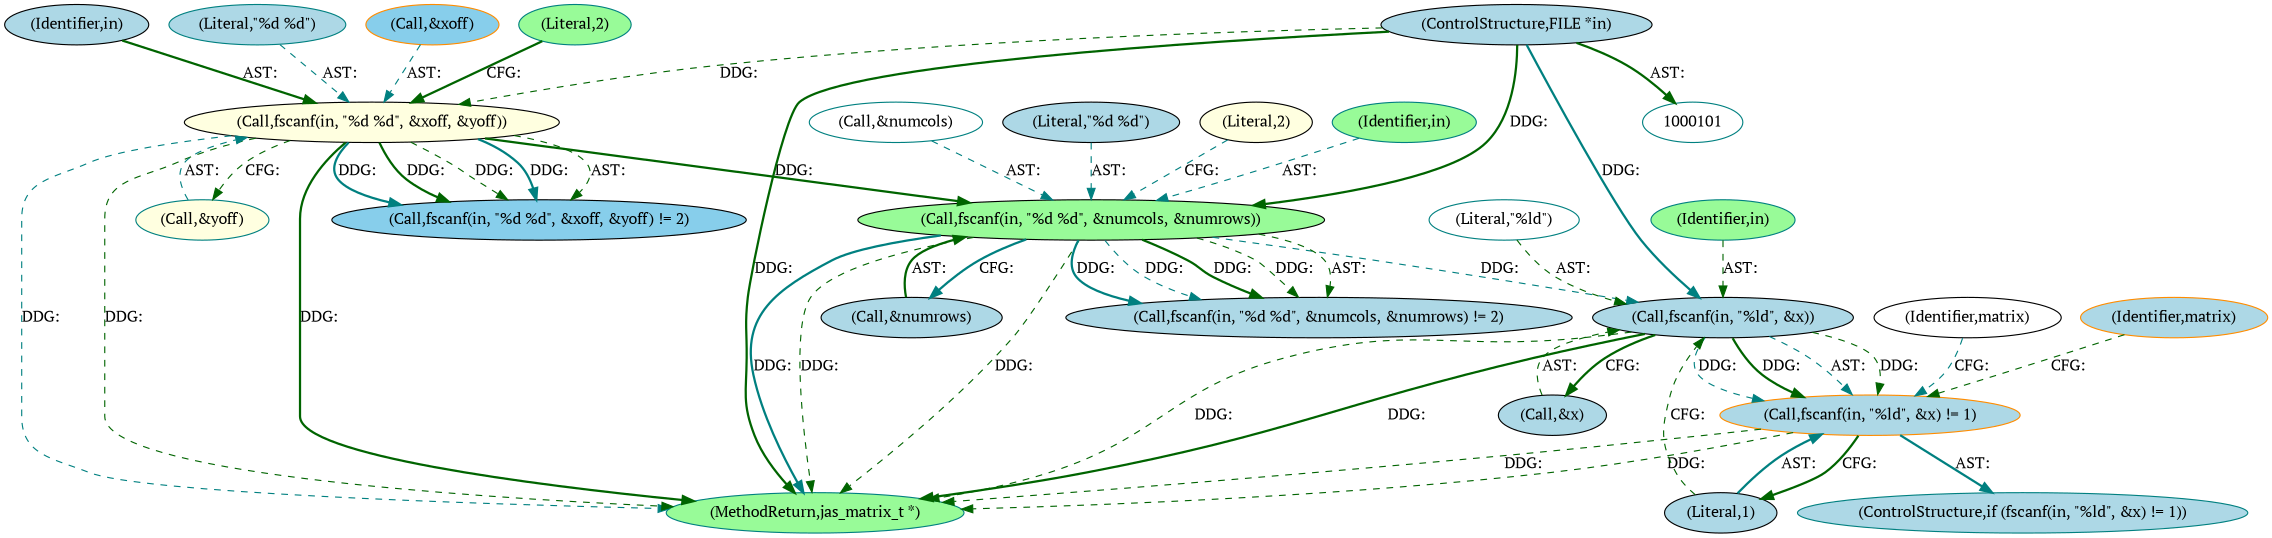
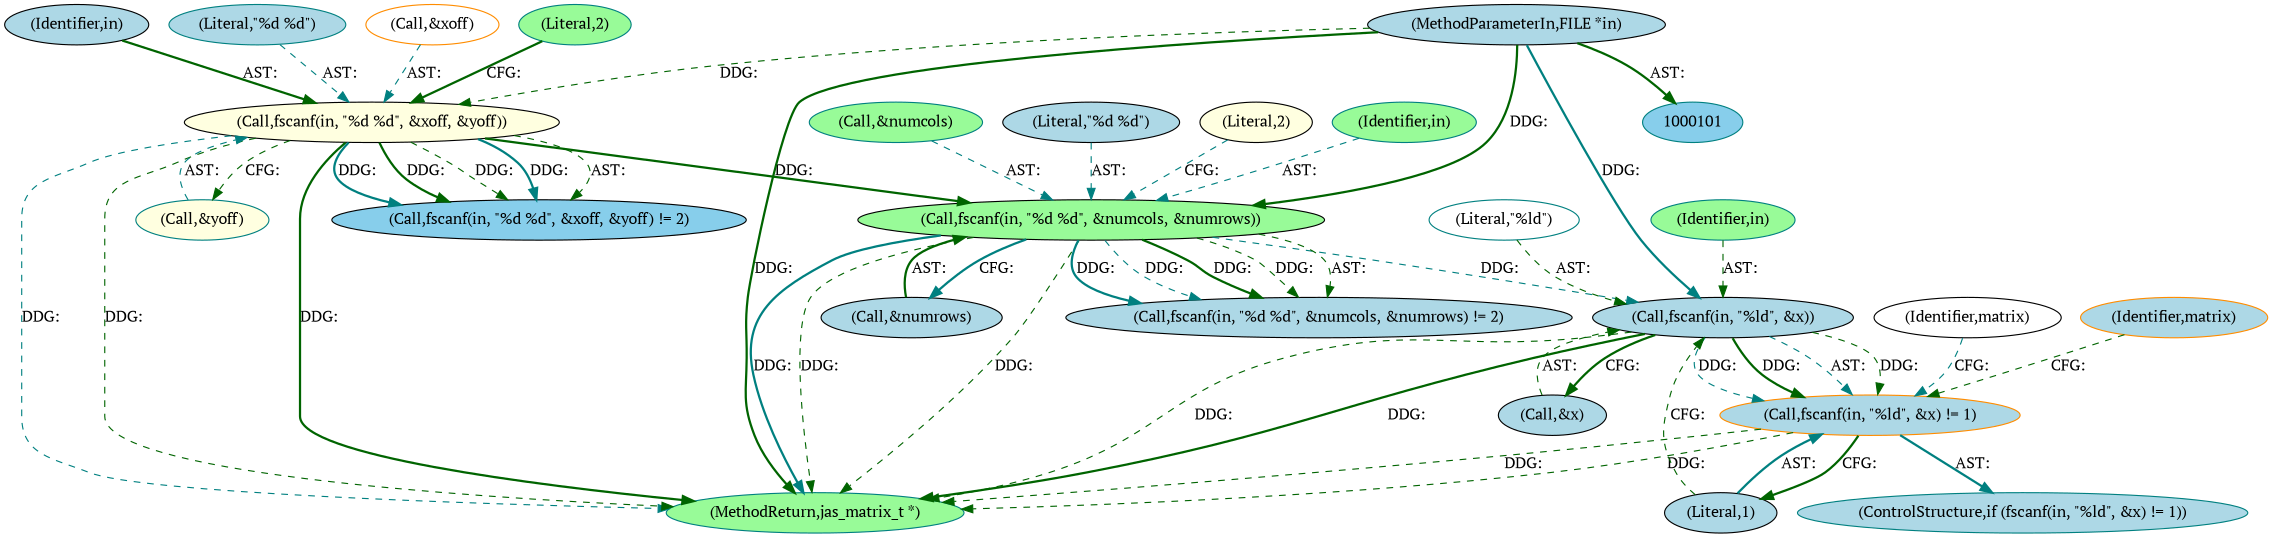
node "(Call,&xoff)": fillcolor skyblue -> white
node "(ControlStructure,FILE *in)": label "(ControlStructure,FILE *in)" -> "(MethodParameterIn,FILE *in)"
node "(Call,&numcols)": fillcolor white -> palegreen
node "1000101": fillcolor white -> skyblue
